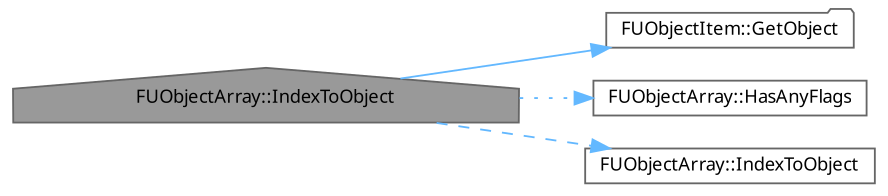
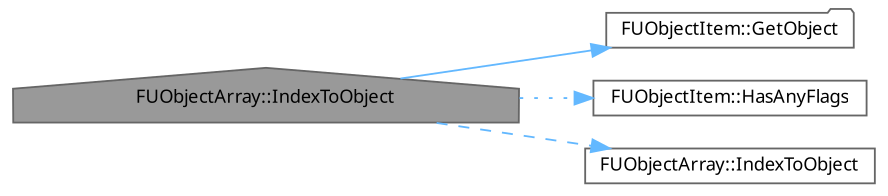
node "FUObjectArray::HasAnyFlags": label "FUObjectArray::HasAnyFlags" -> "FUObjectItem::HasAnyFlags"
